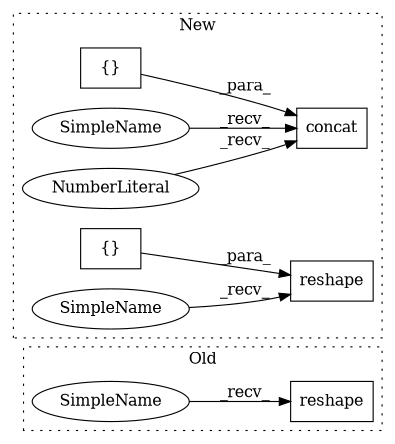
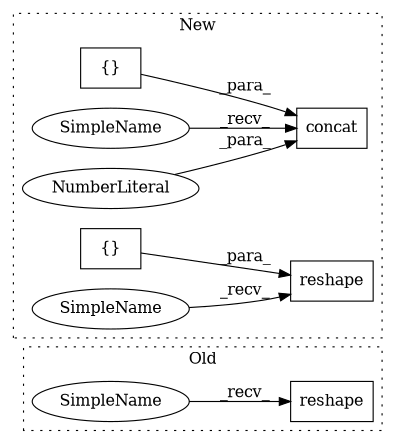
edge "NumberLiteral" -> "concat": label "_recv_" -> "_para_"
